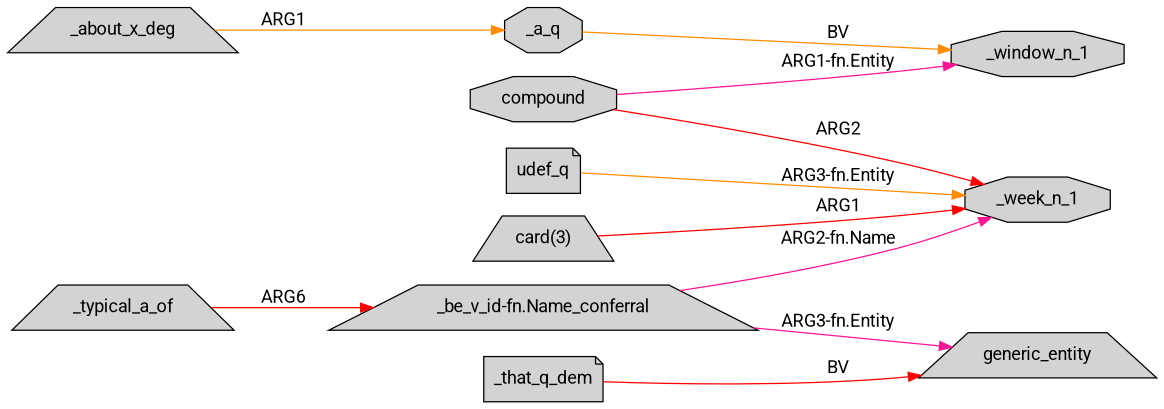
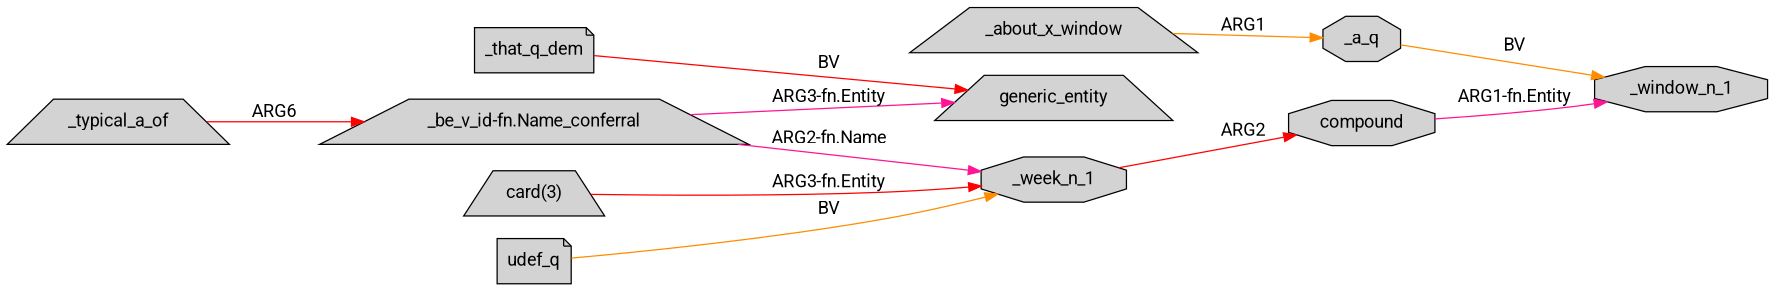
node "_about_x_deg": label "_about_x_deg" -> "_about_x_window"
edge "compound" -> "_week_n_1": reversed
edge "udef_q" -> "_week_n_1": label "ARG3-fn.Entity" -> "BV"
edge "card(3)" -> "_week_n_1": label "ARG1" -> "ARG3-fn.Entity"
